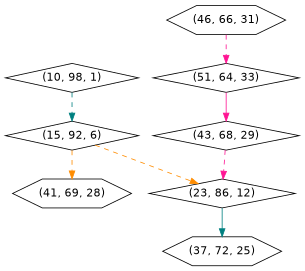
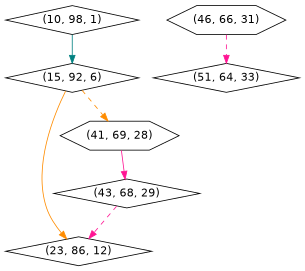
edge "(10, 98, 1)" -> "(15, 92, 6)": style dashed -> solid
edge "(51, 64, 33)" -> "(43, 68, 29)": now "(41, 69, 28)" -> "(43, 68, 29)"
edge "(15, 92, 6)" -> "(23, 86, 12)": style dashed -> solid
node "(37, 72, 25)": removed
